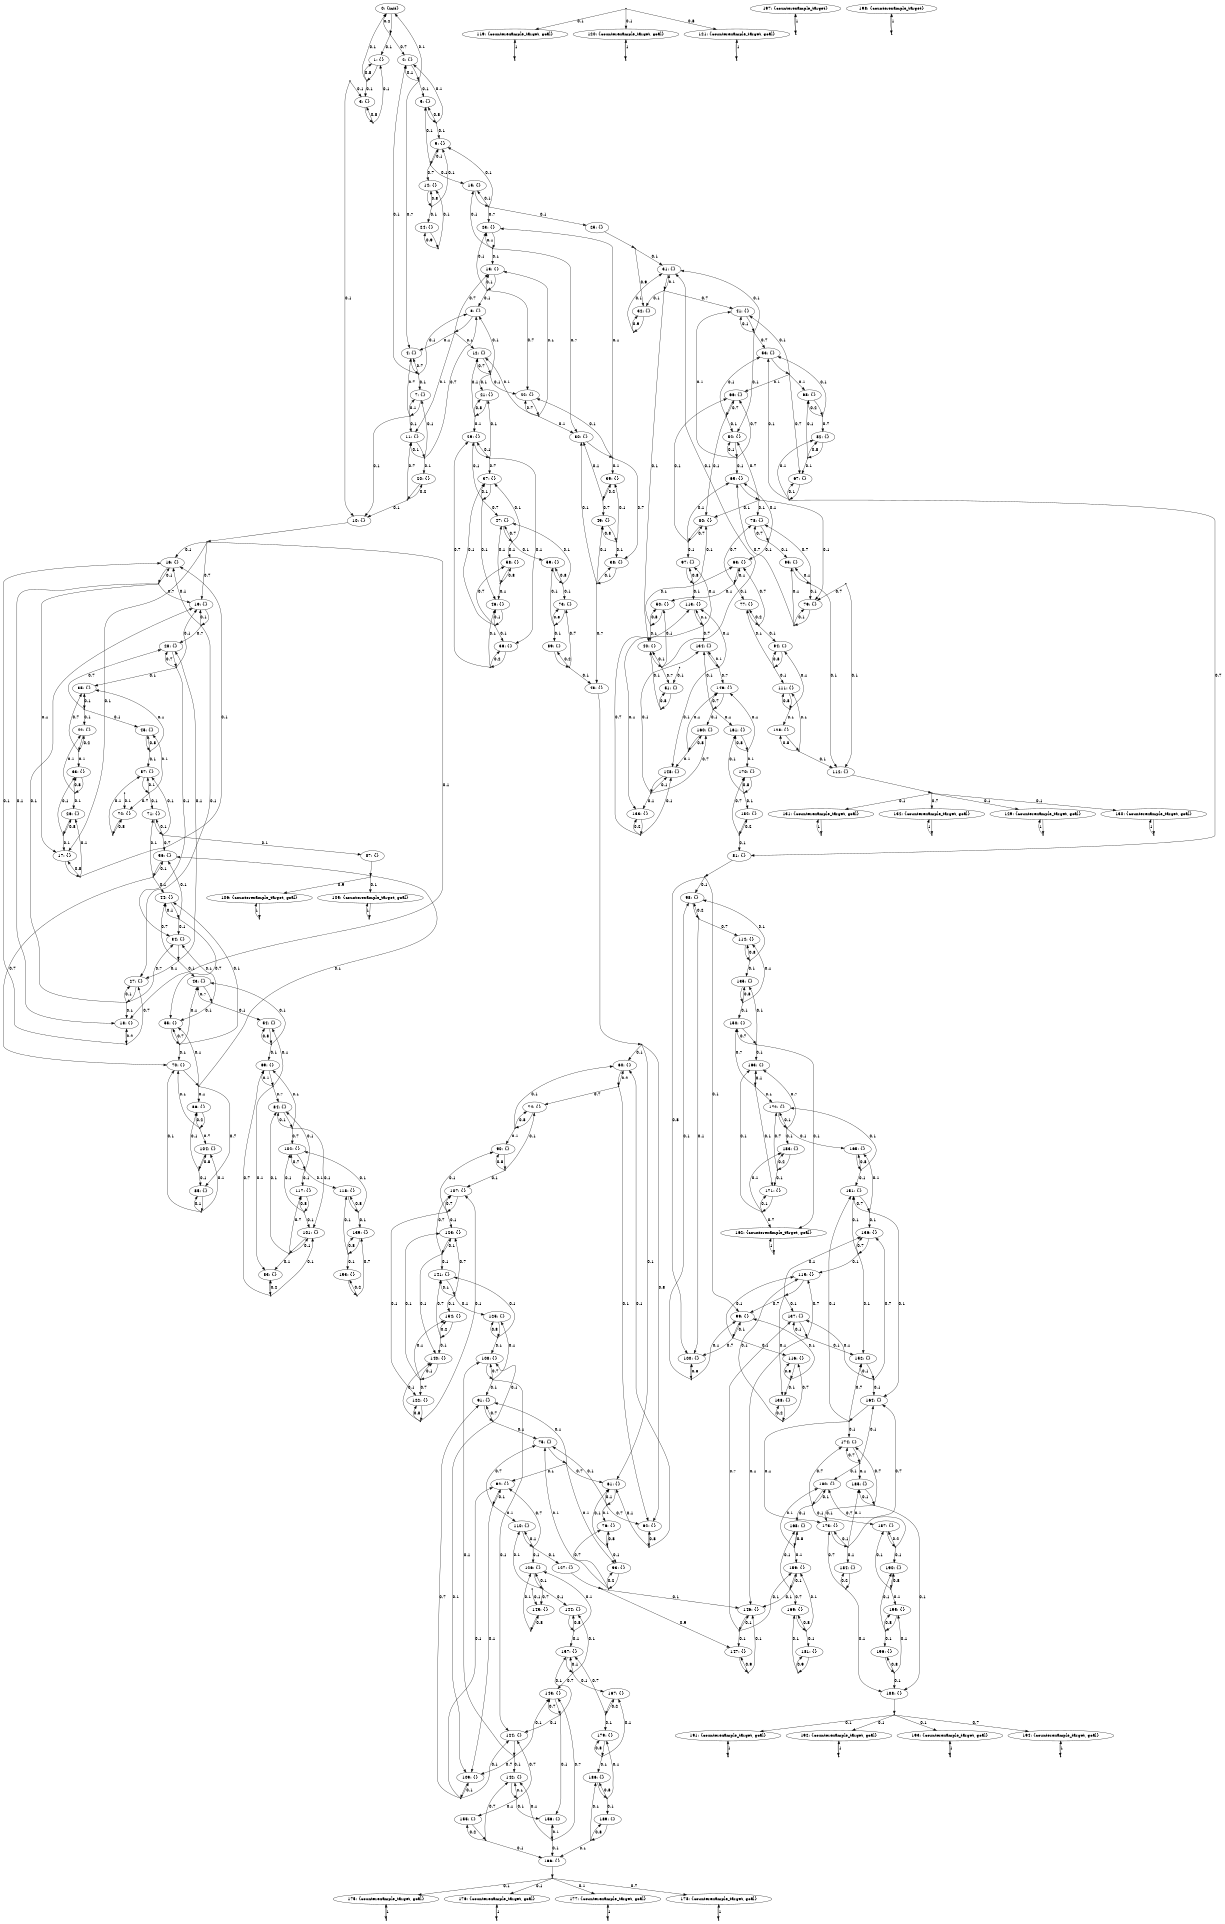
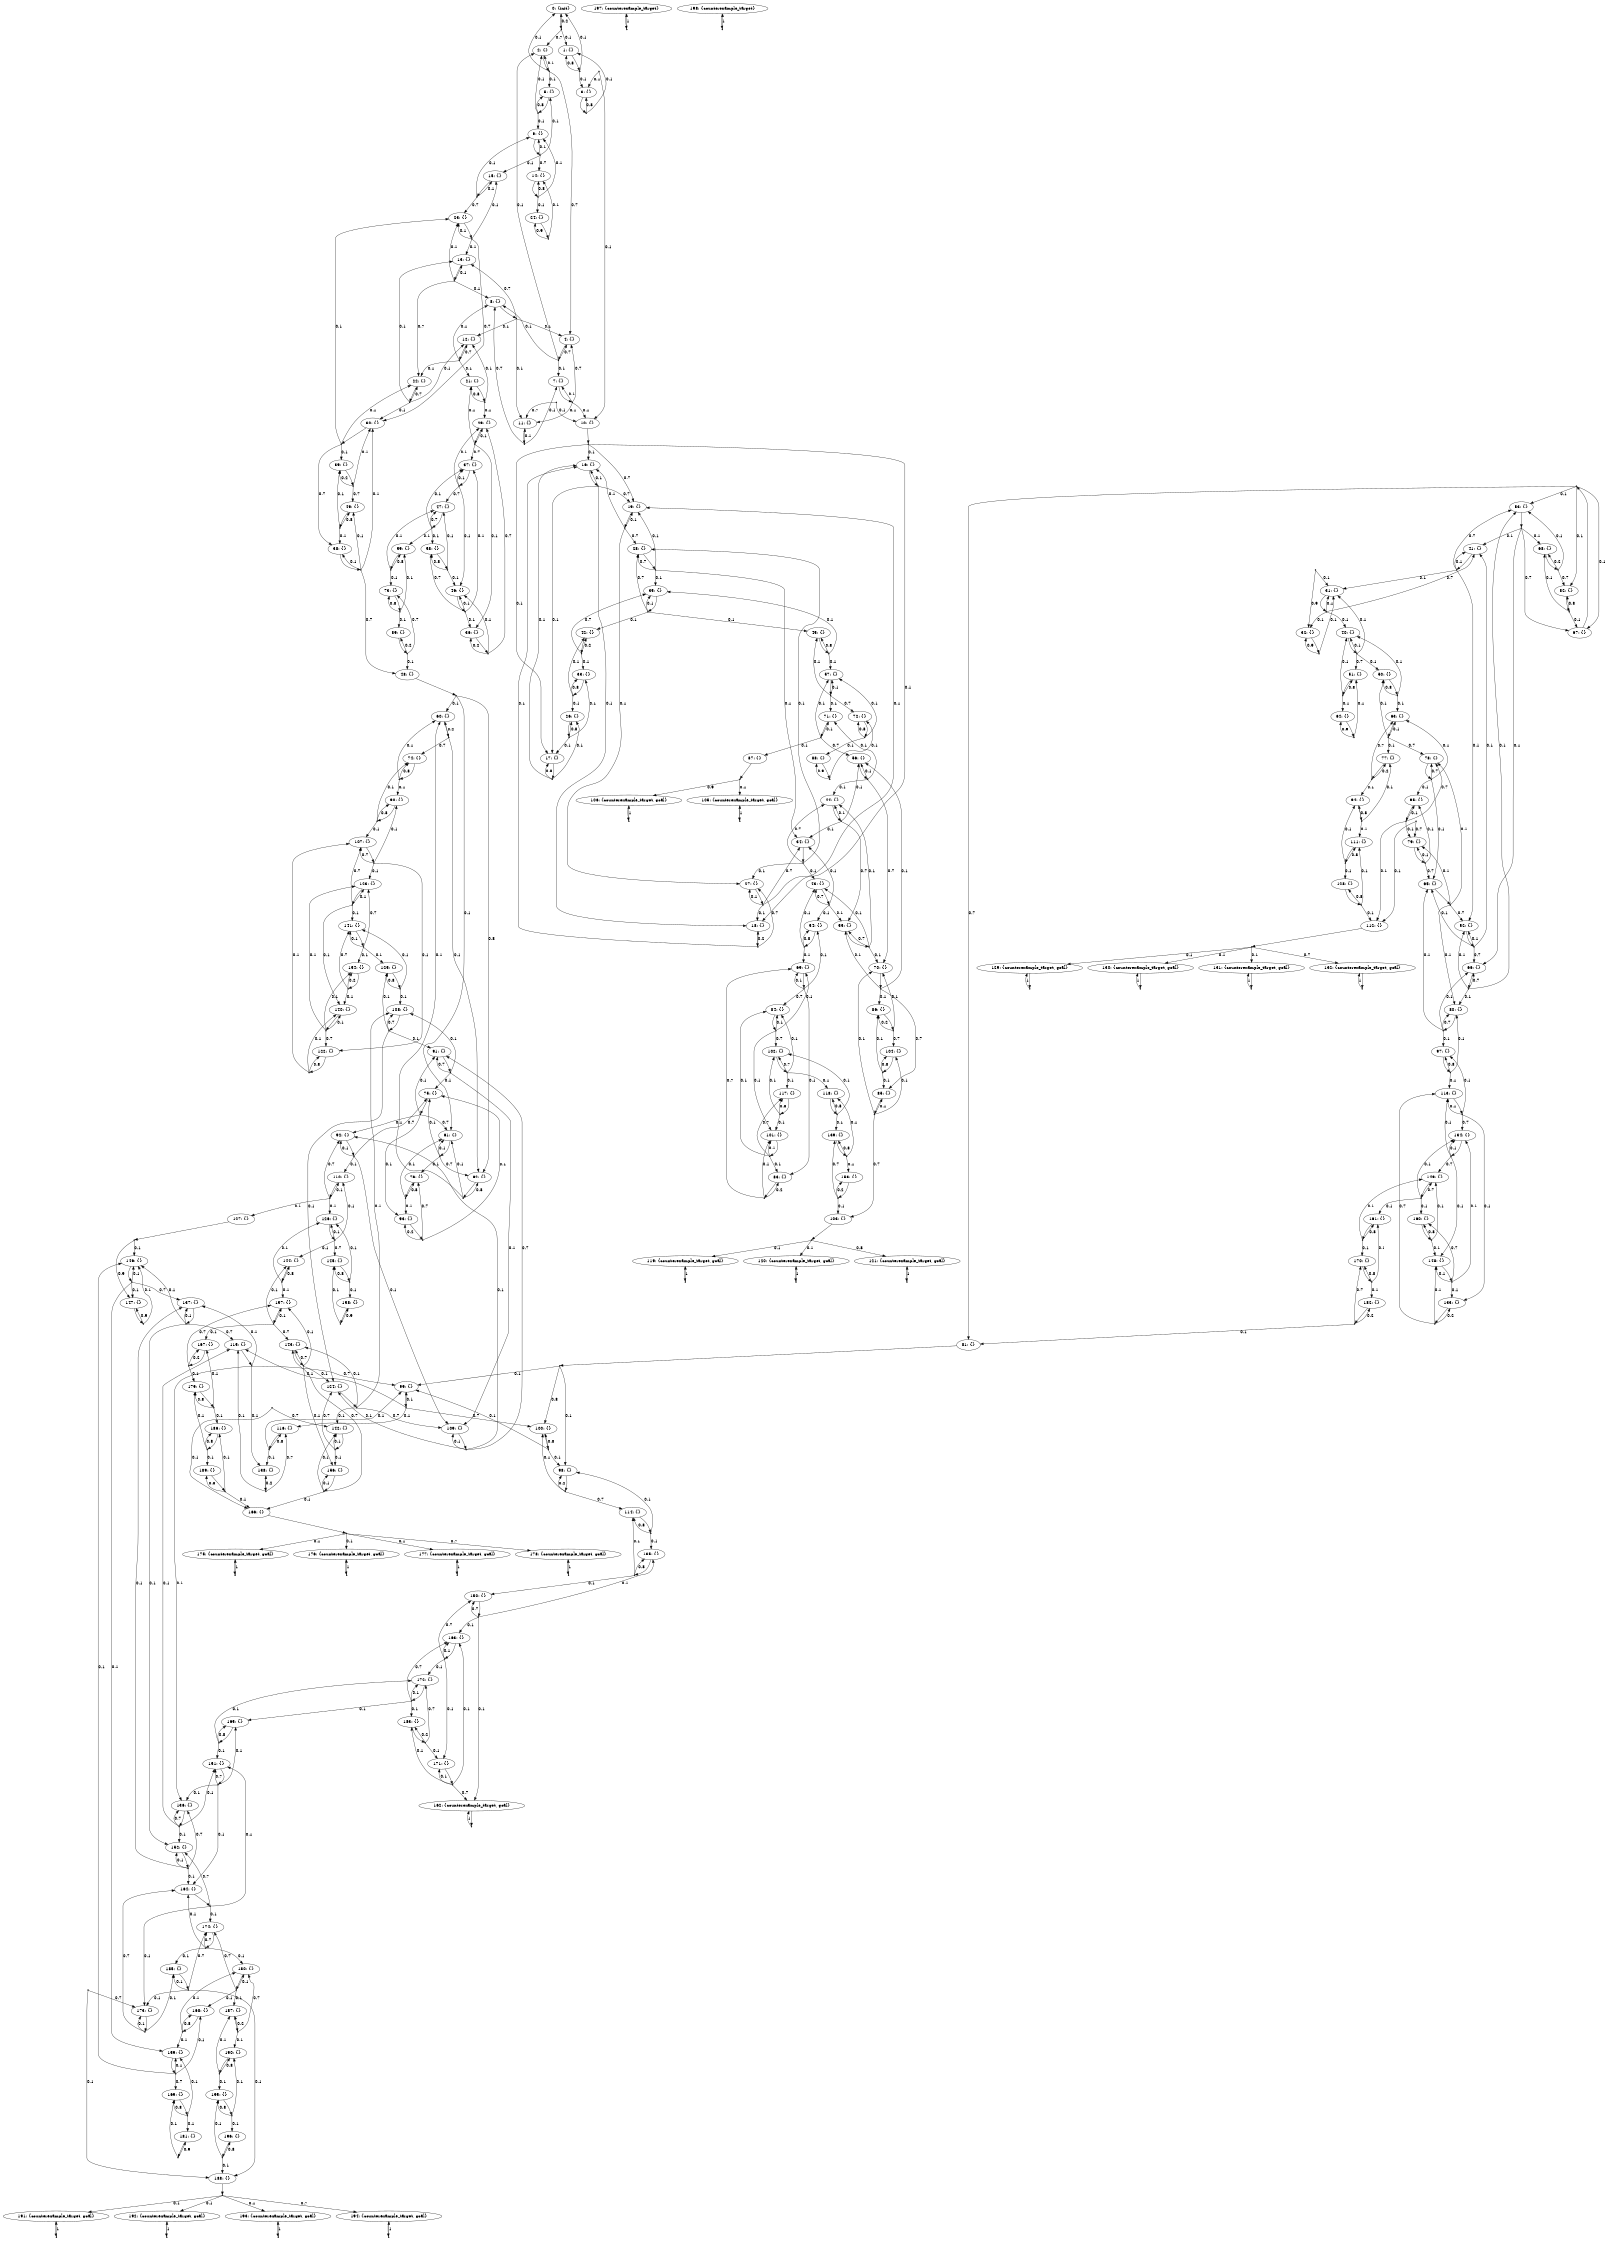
node "25: {}": removed
node "20: {}": removed
node "64: {}": added
node "88: {}": added
node "103: {}": added
node "158: {}": added
node "184: {}": removed
node "155: {}": removed
